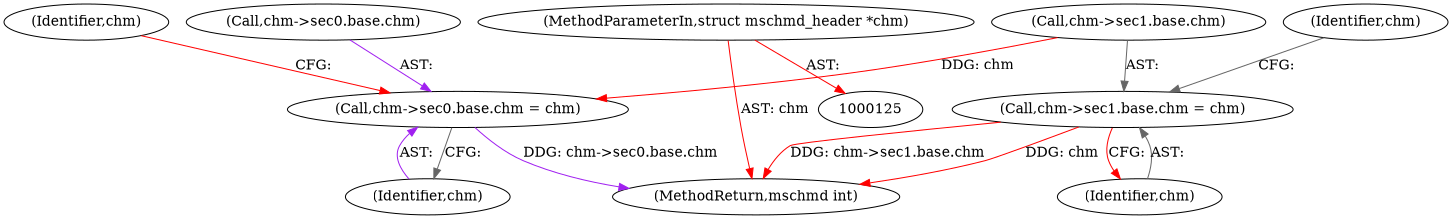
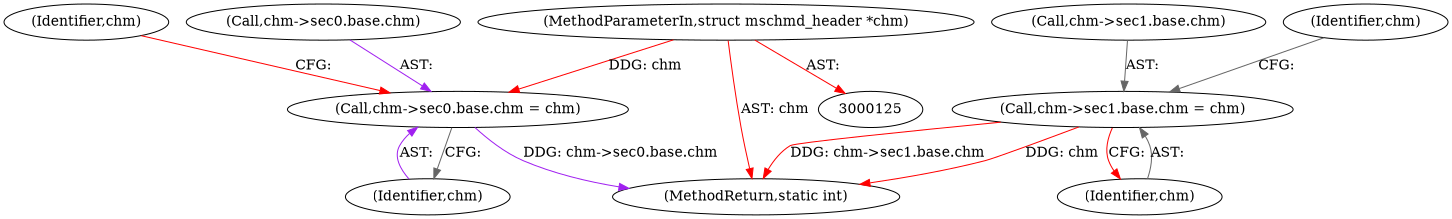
edge "(Call,chm->sec1.base.chm)" -> "(Call,chm->sec0.base.chm = chm)": now "(MethodParameterIn,struct mschmd_header *chm)" -> "(Call,chm->sec0.base.chm = chm)"
node "1000125": label "1000125" -> "3000125"
node "(MethodReturn,mschmd int)": label "(MethodReturn,mschmd int)" -> "(MethodReturn,static int)"
